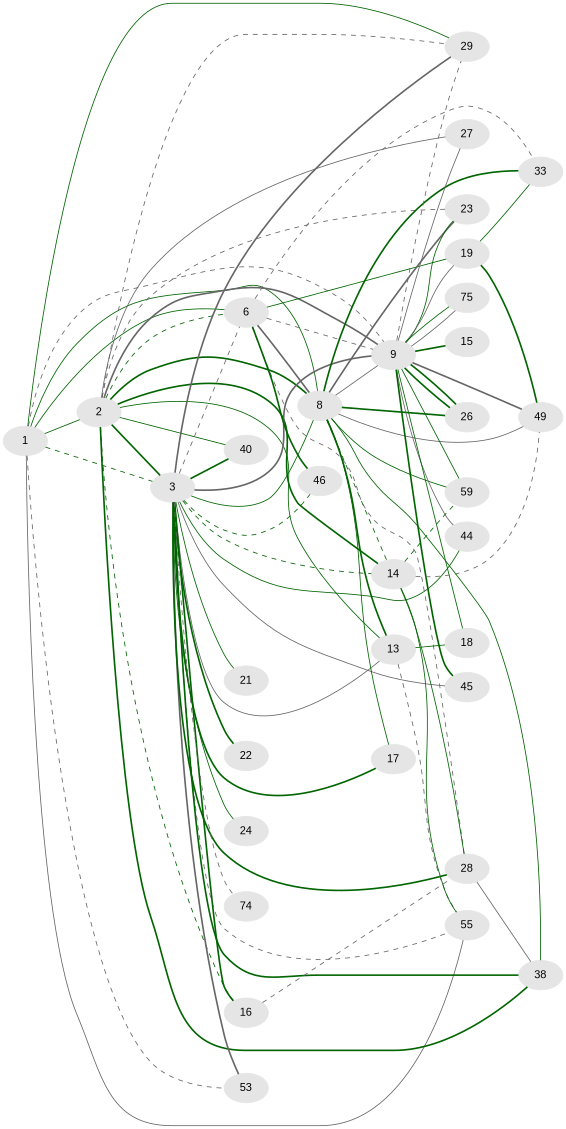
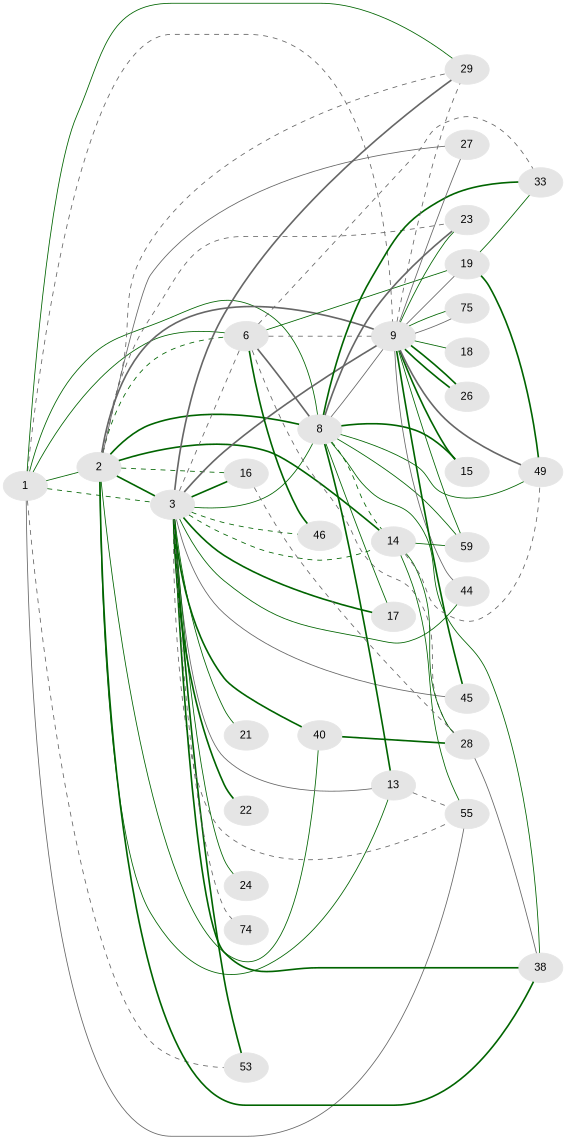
edge "8" -- "26": now "8" -- "15"
edge "8" -- "49": color gray40 -> darkgreen
edge "59" -- "14": style dashed -> solid
edge "18" -- "13": removed
edge "3" -- "53": color gray40 -> darkgreen
edge "3" -- "28": now "40" -- "28"
